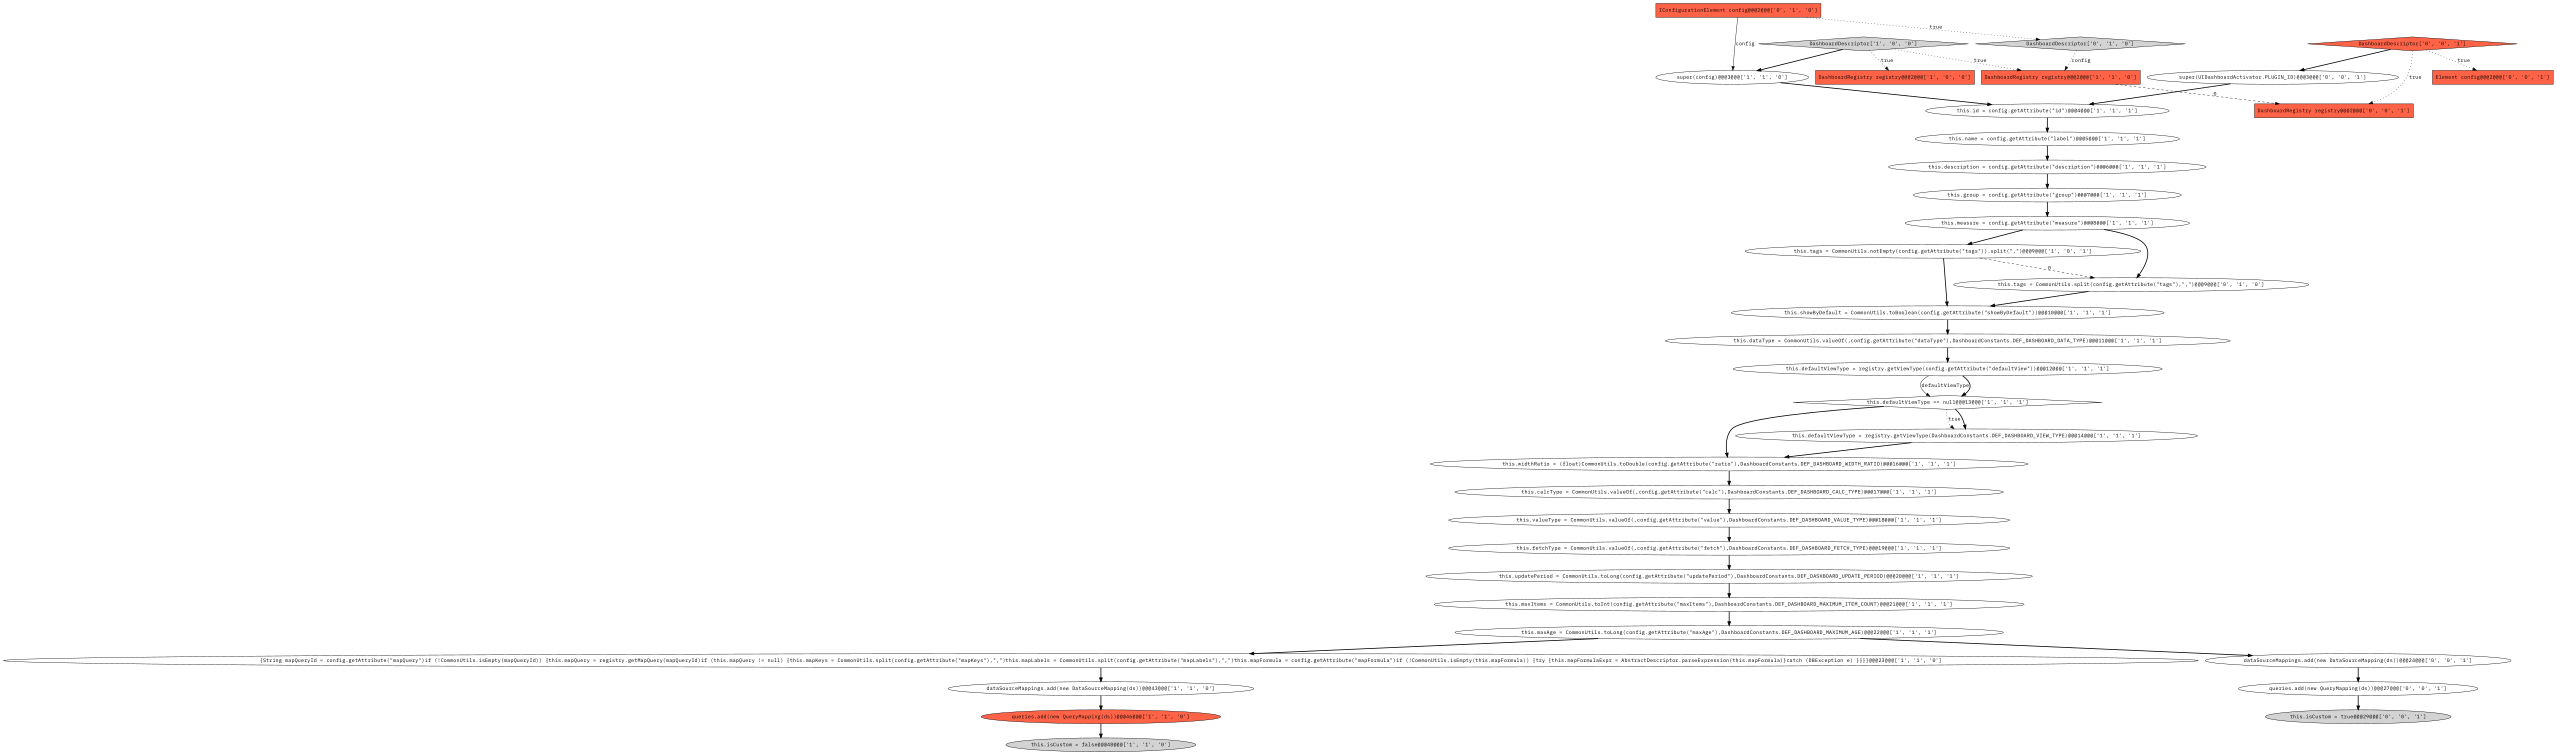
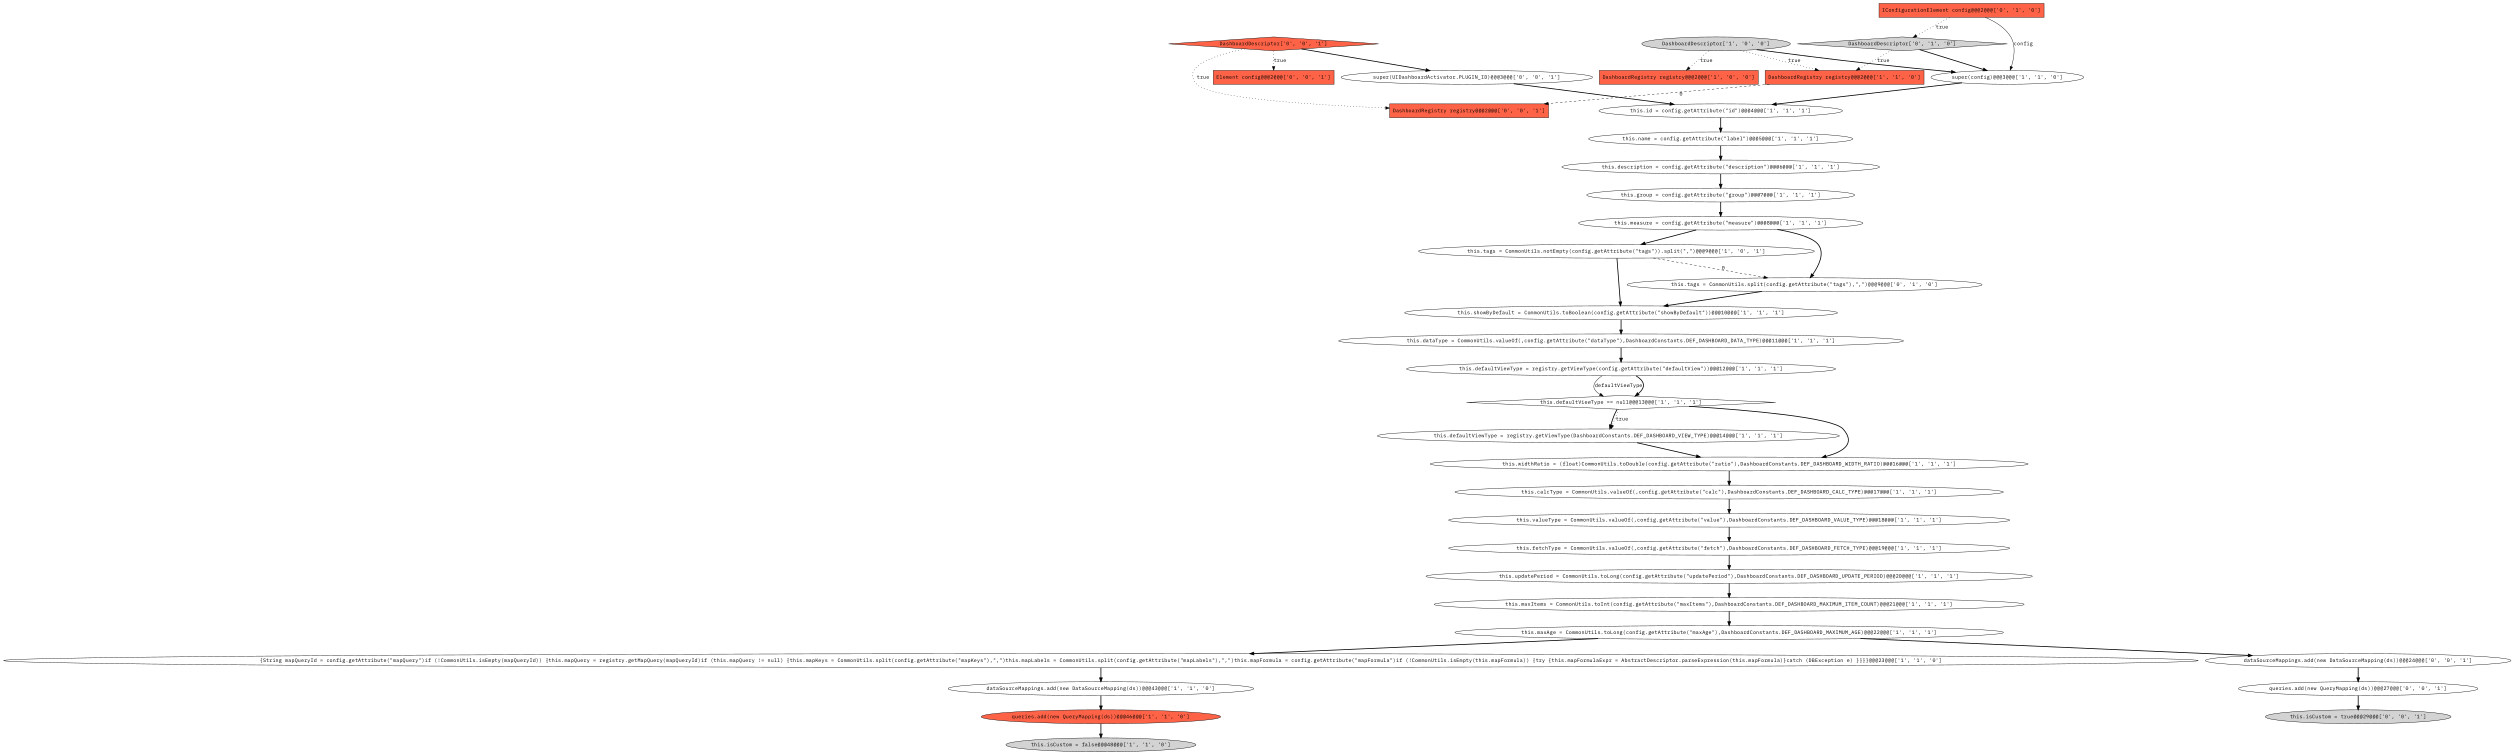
node "DashboardDescriptor['1', '0', '0']": shape diamond -> ellipse
edge "DashboardDescriptor['0', '1', '0']" -> "super(config)@@@3@@@['1', '1', '0']": added
edge "DashboardDescriptor['0', '1', '0']" -> "DashboardRegistry registry@@@2@@@['1', '1', '0']": label "config" -> "true"
